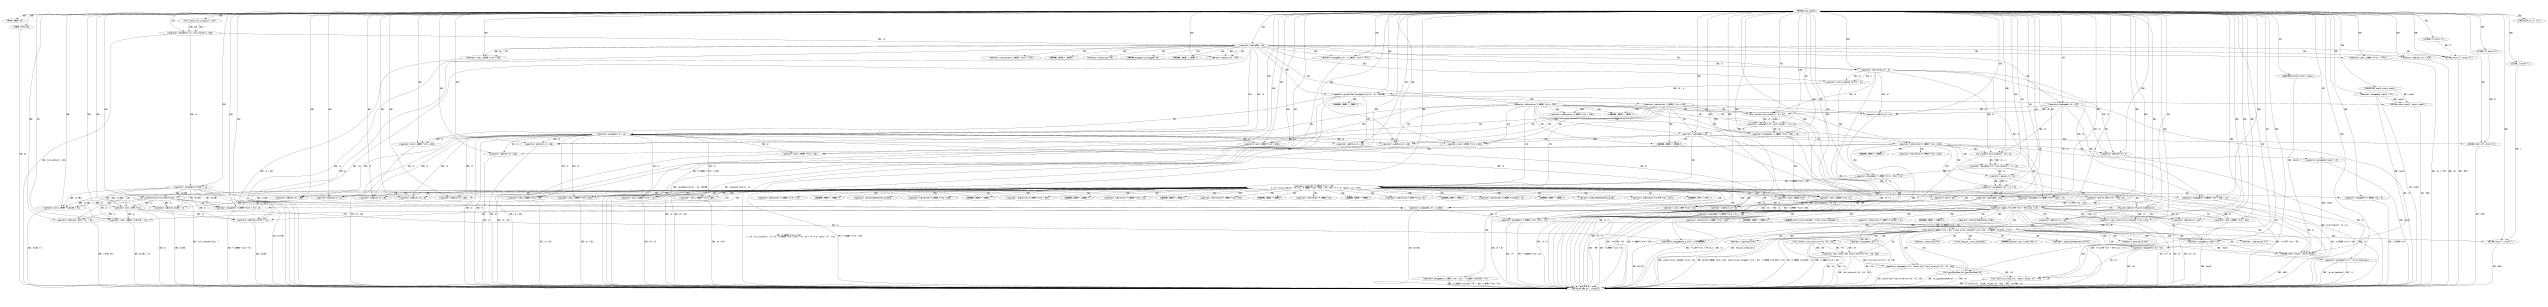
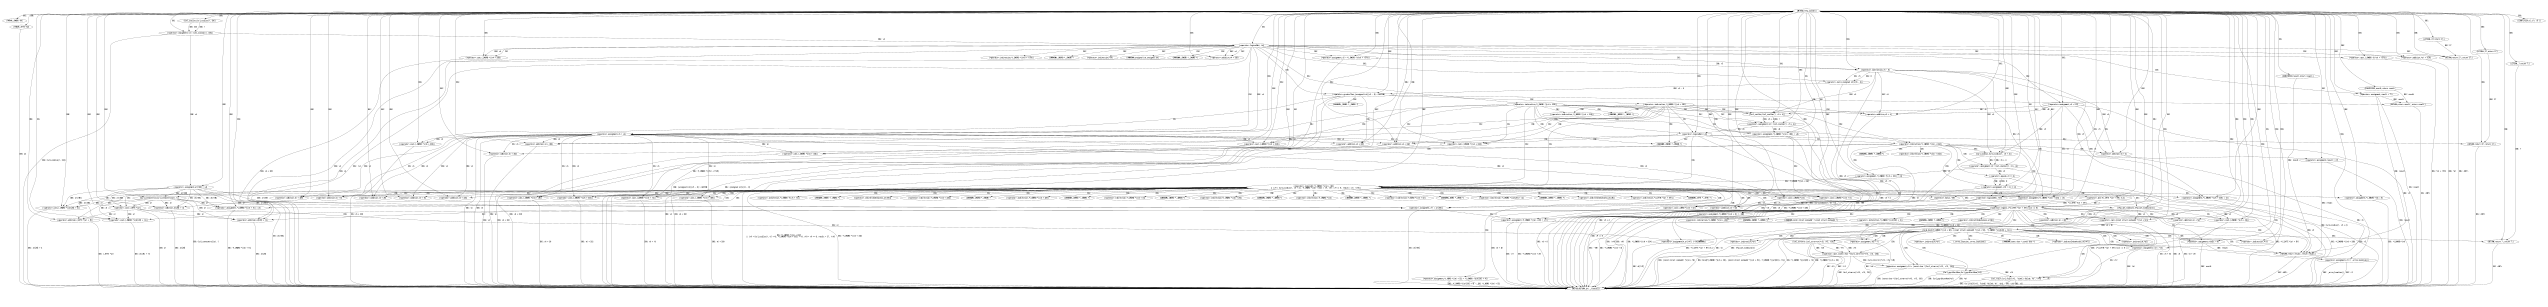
edge "(METHOD,tftp_connect)" -> "(<operator>.equals,v9 == 0)": now "(METHOD,tftp_connect)" -> "(<operator>.indirection,*v13)"
edge "(<operator>.logicalNot,!v4)" -> "(<operator>.assignment,result = 71)": added, label "CDG:"
node "(UNKNOWN,operator char *,const char *)": label "(UNKNOWN,operator char *,const char *)" -> "(UNKNOWN,const char *,const char *)"
